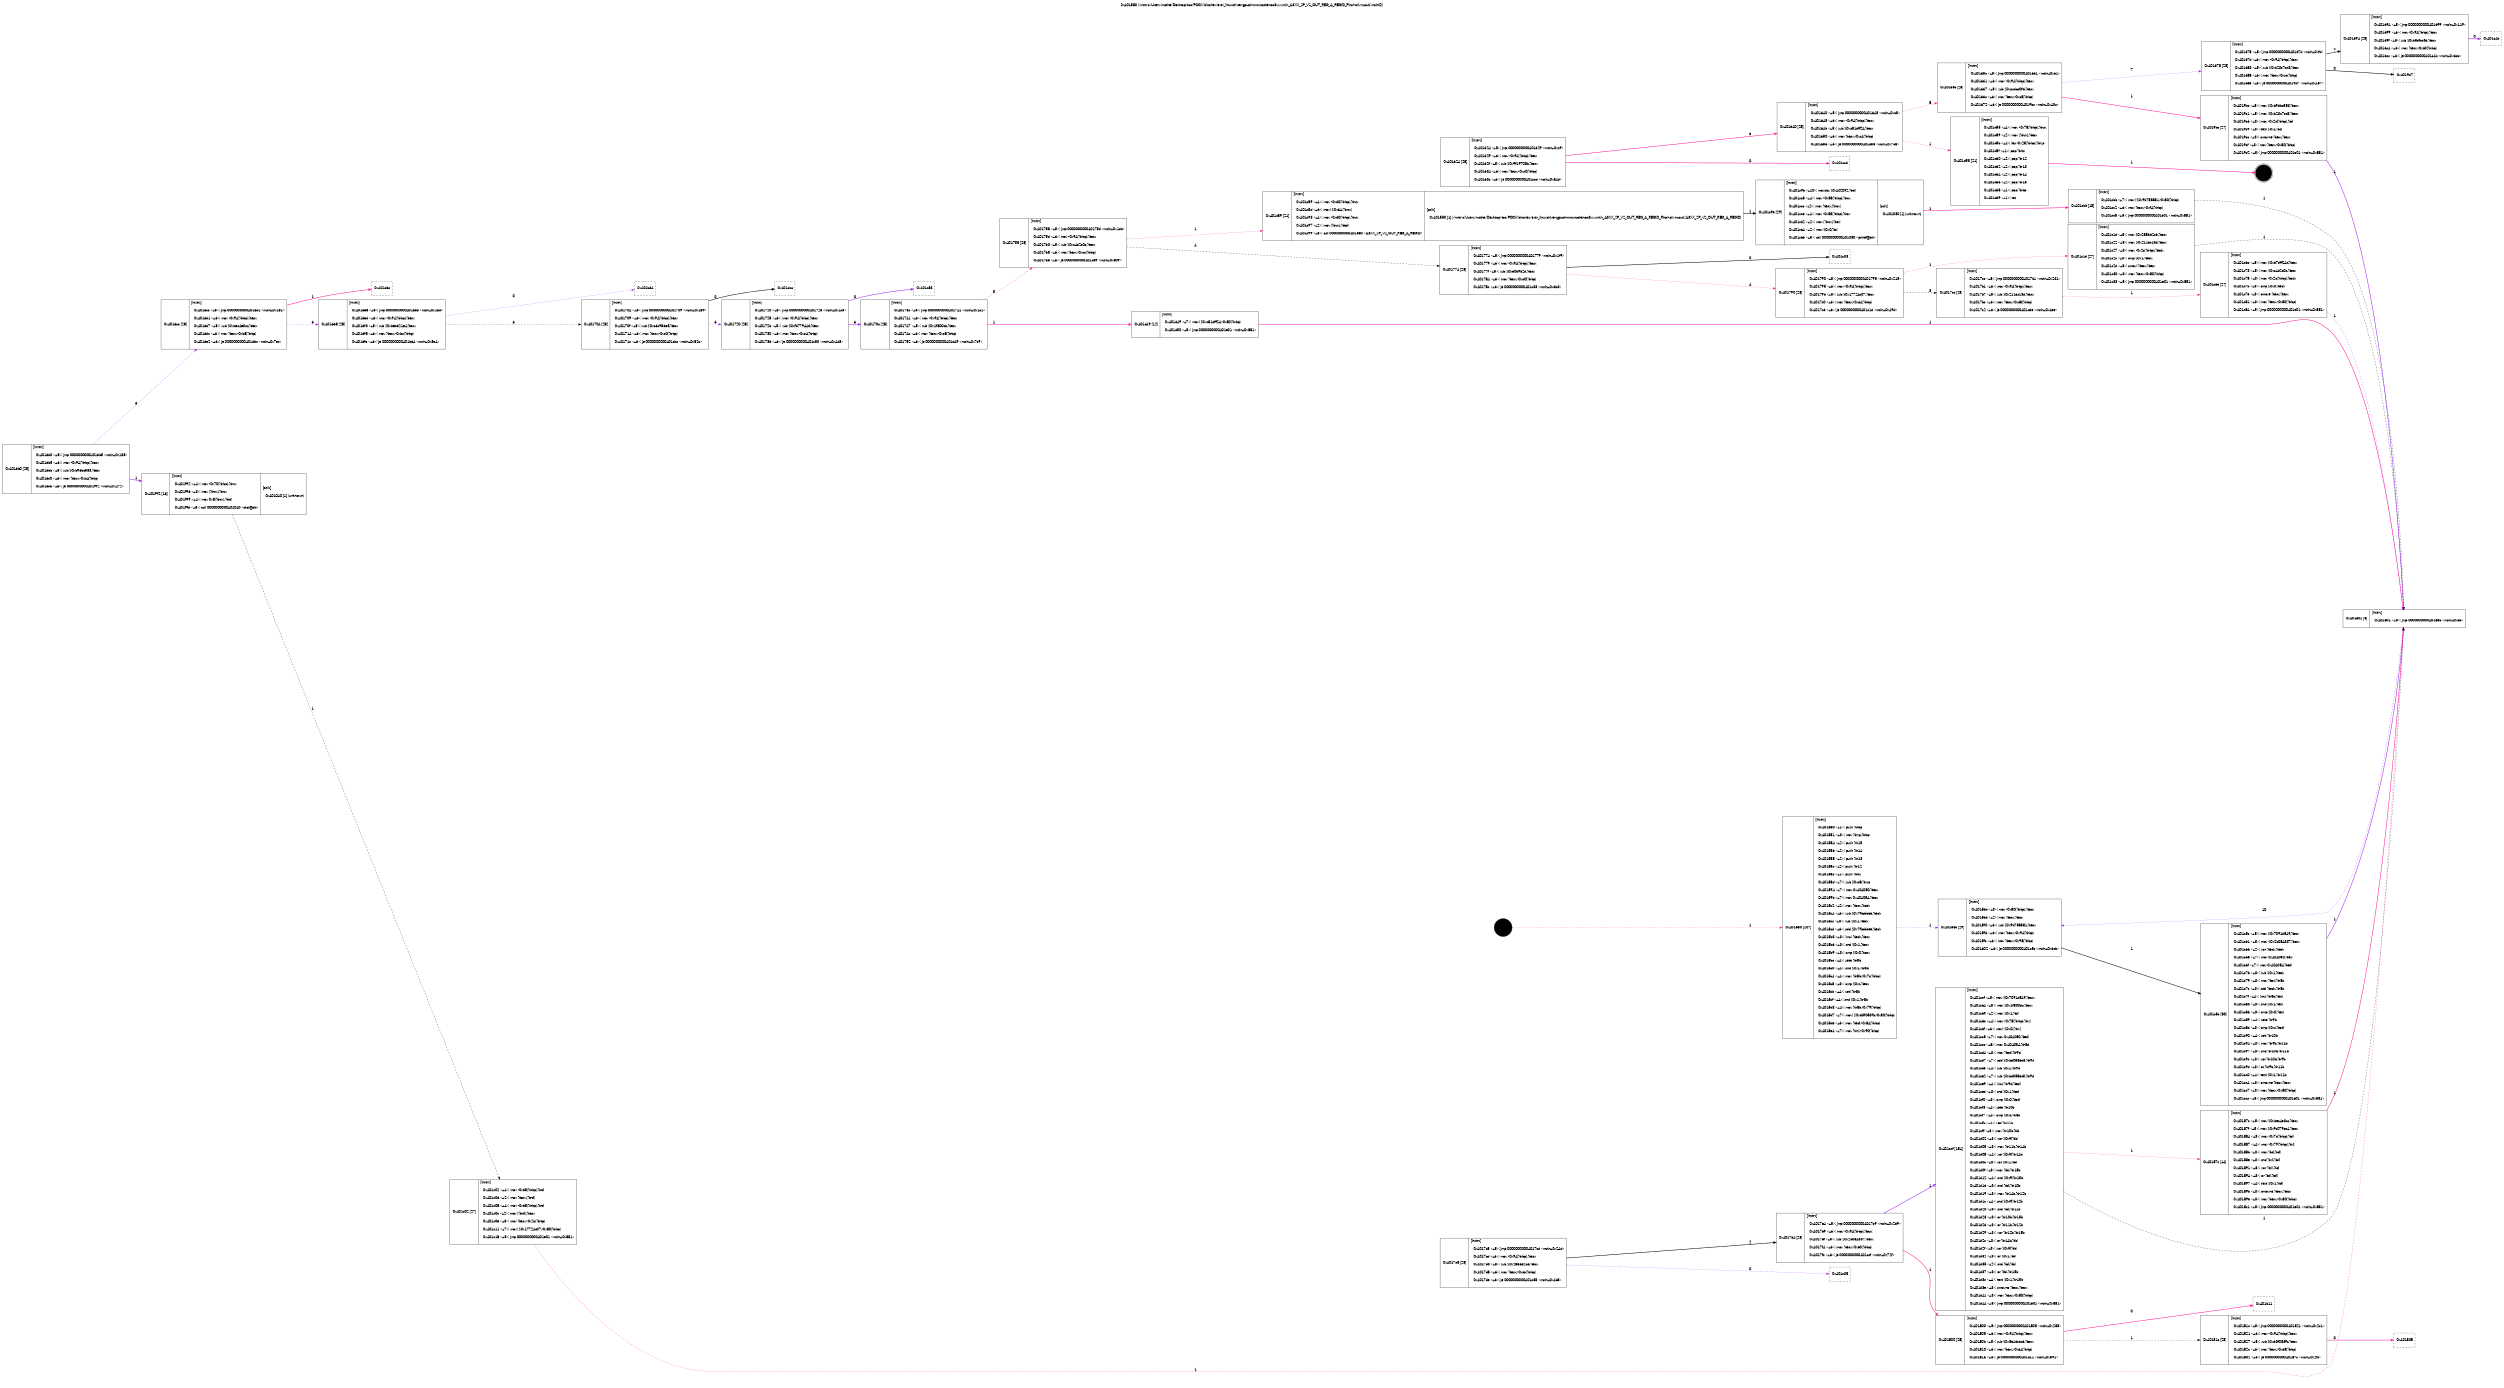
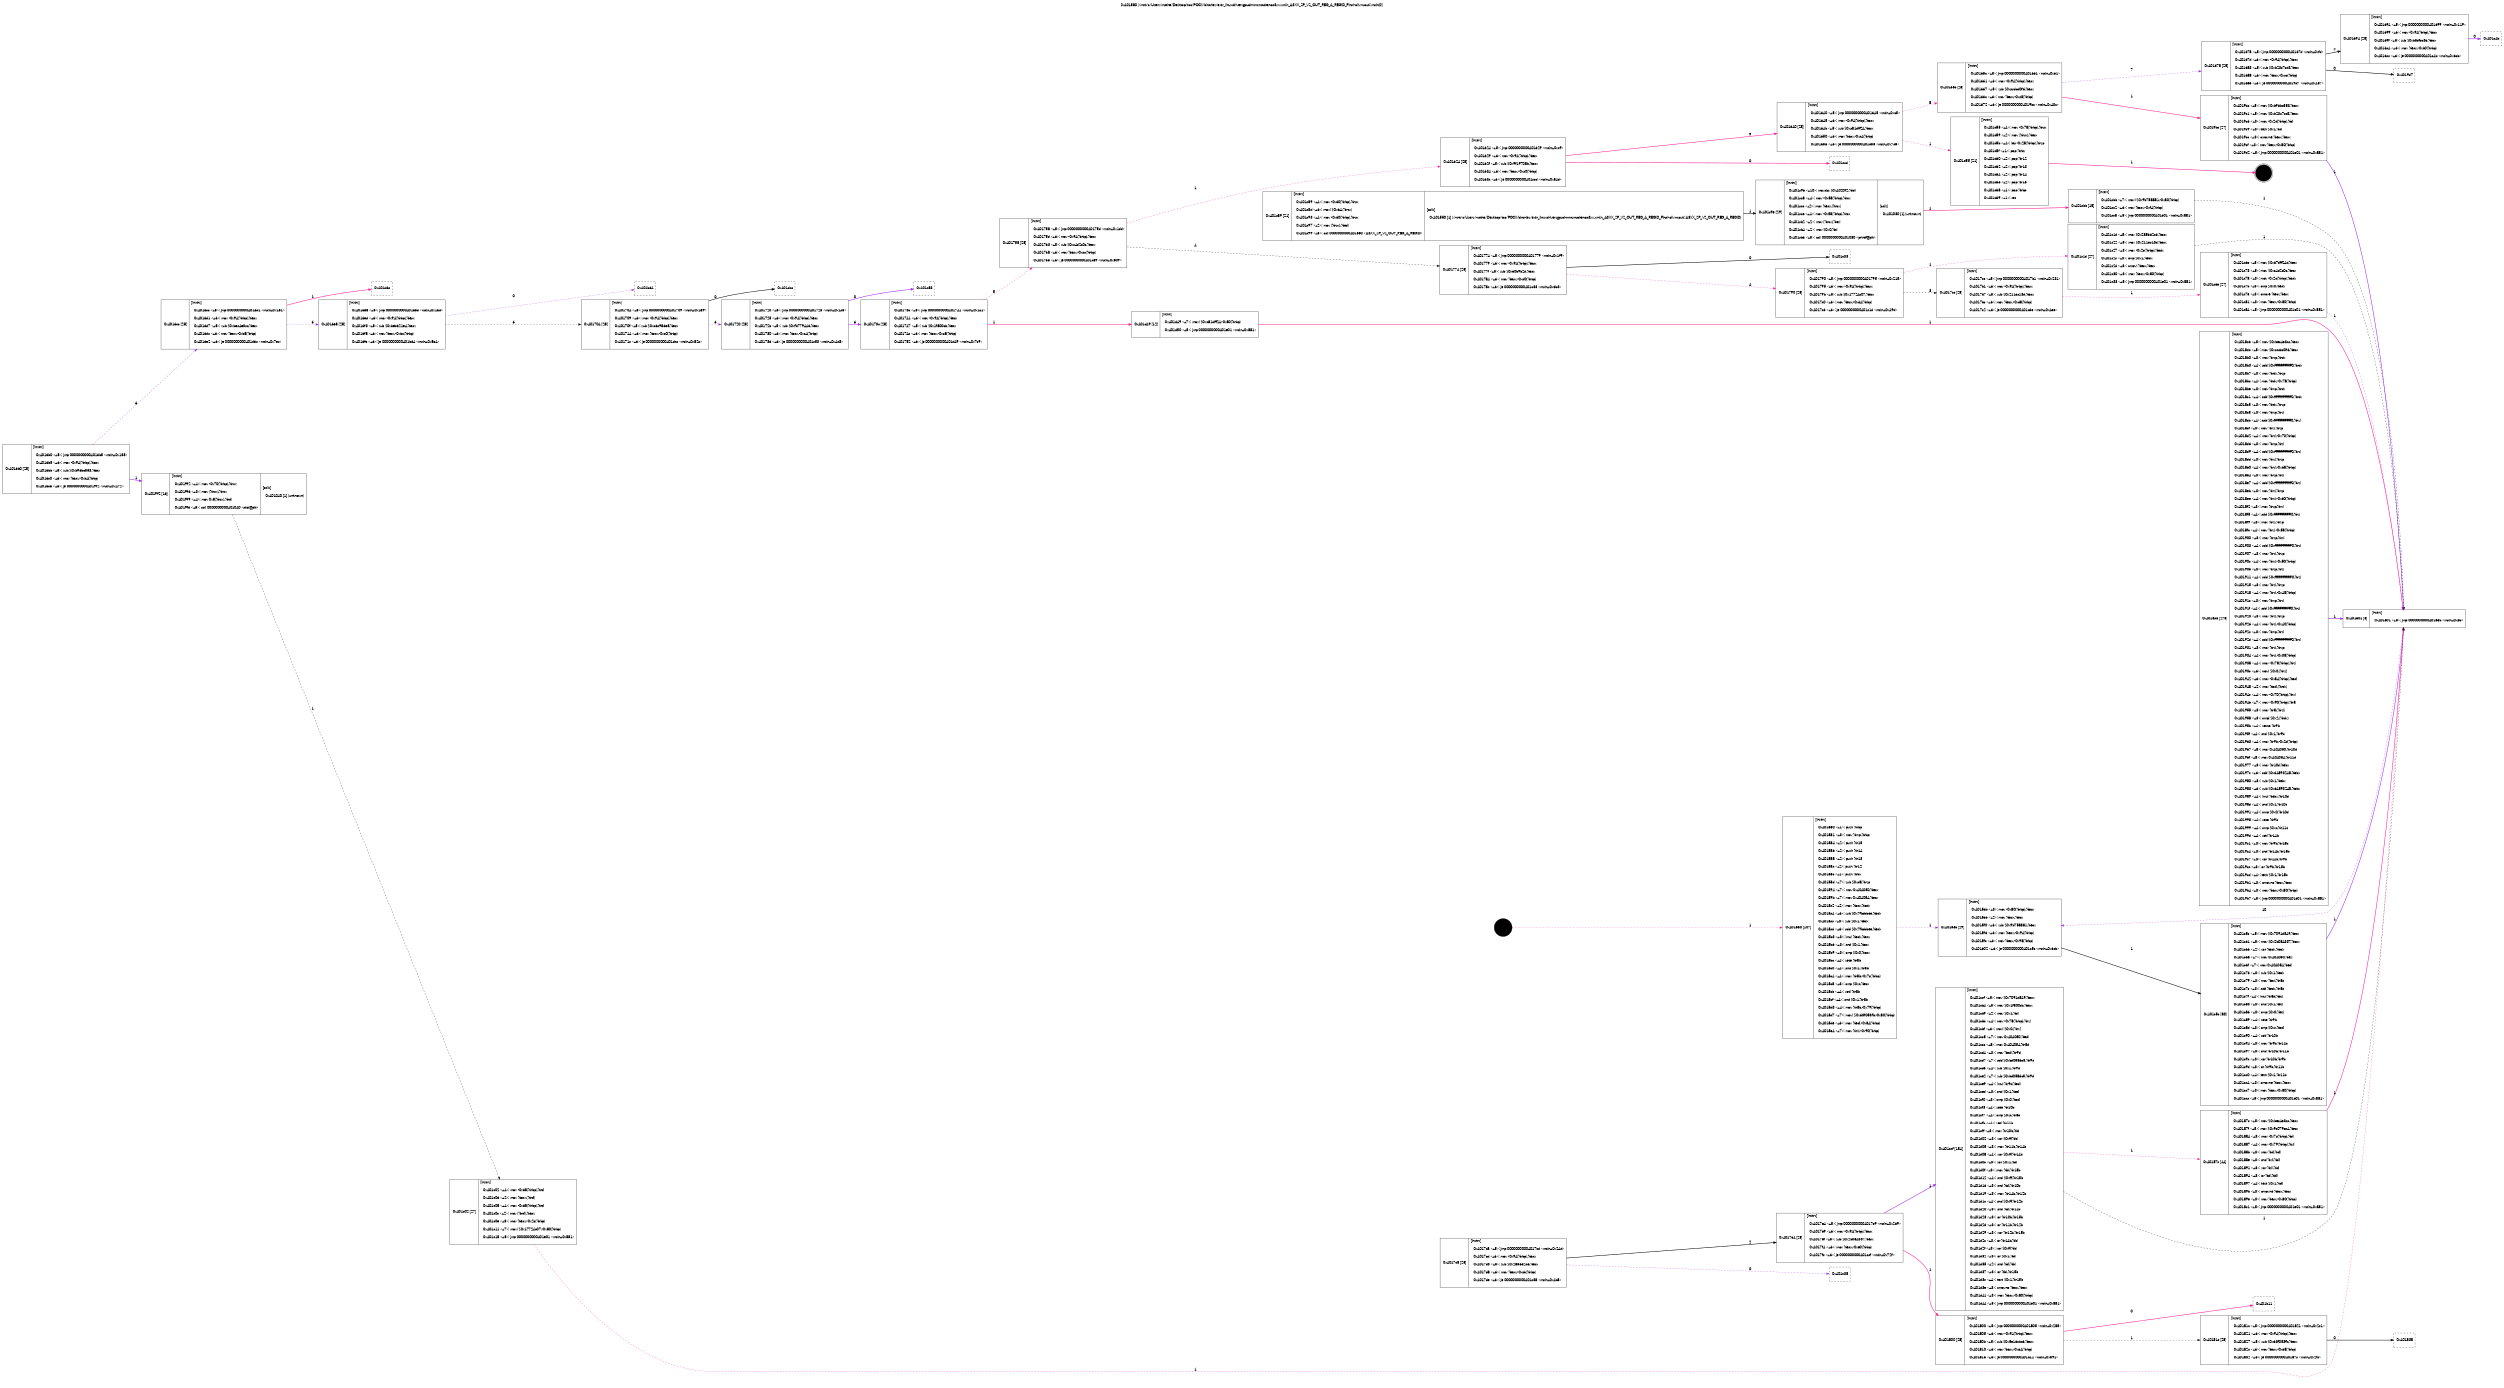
edge "0x401758 [28]" -> "0x401a89 [21]": now "0x401758 [28]" -> "0x401624 [28]"
node "0x4018a6 [278]": added
edge "0x40181c [28]" -> "0x401838": color deeppink -> black
